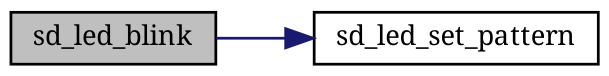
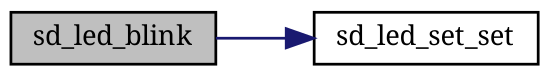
node "sd_led_set_pattern": label "sd_led_set_pattern" -> "sd_led_set_set"
